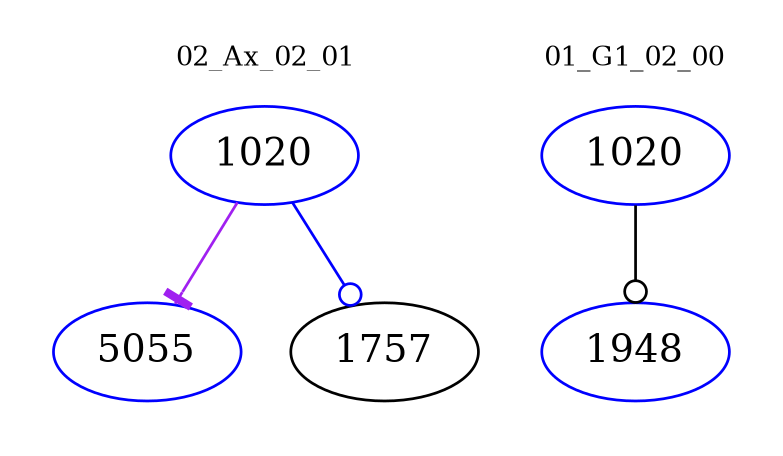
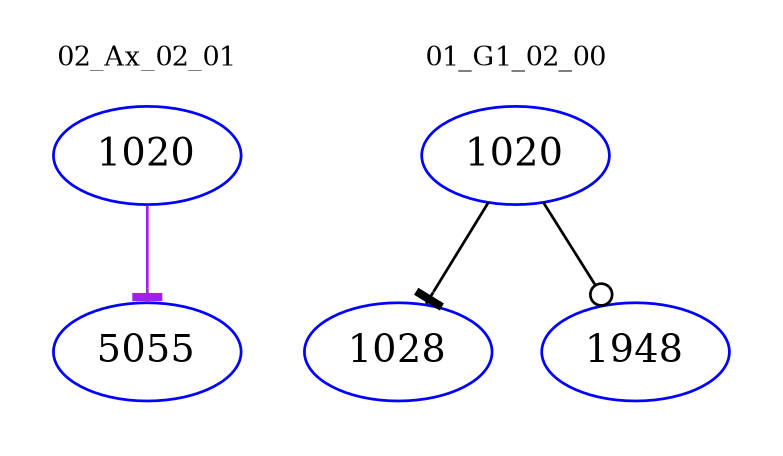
node "1757": removed
node "1028": added
